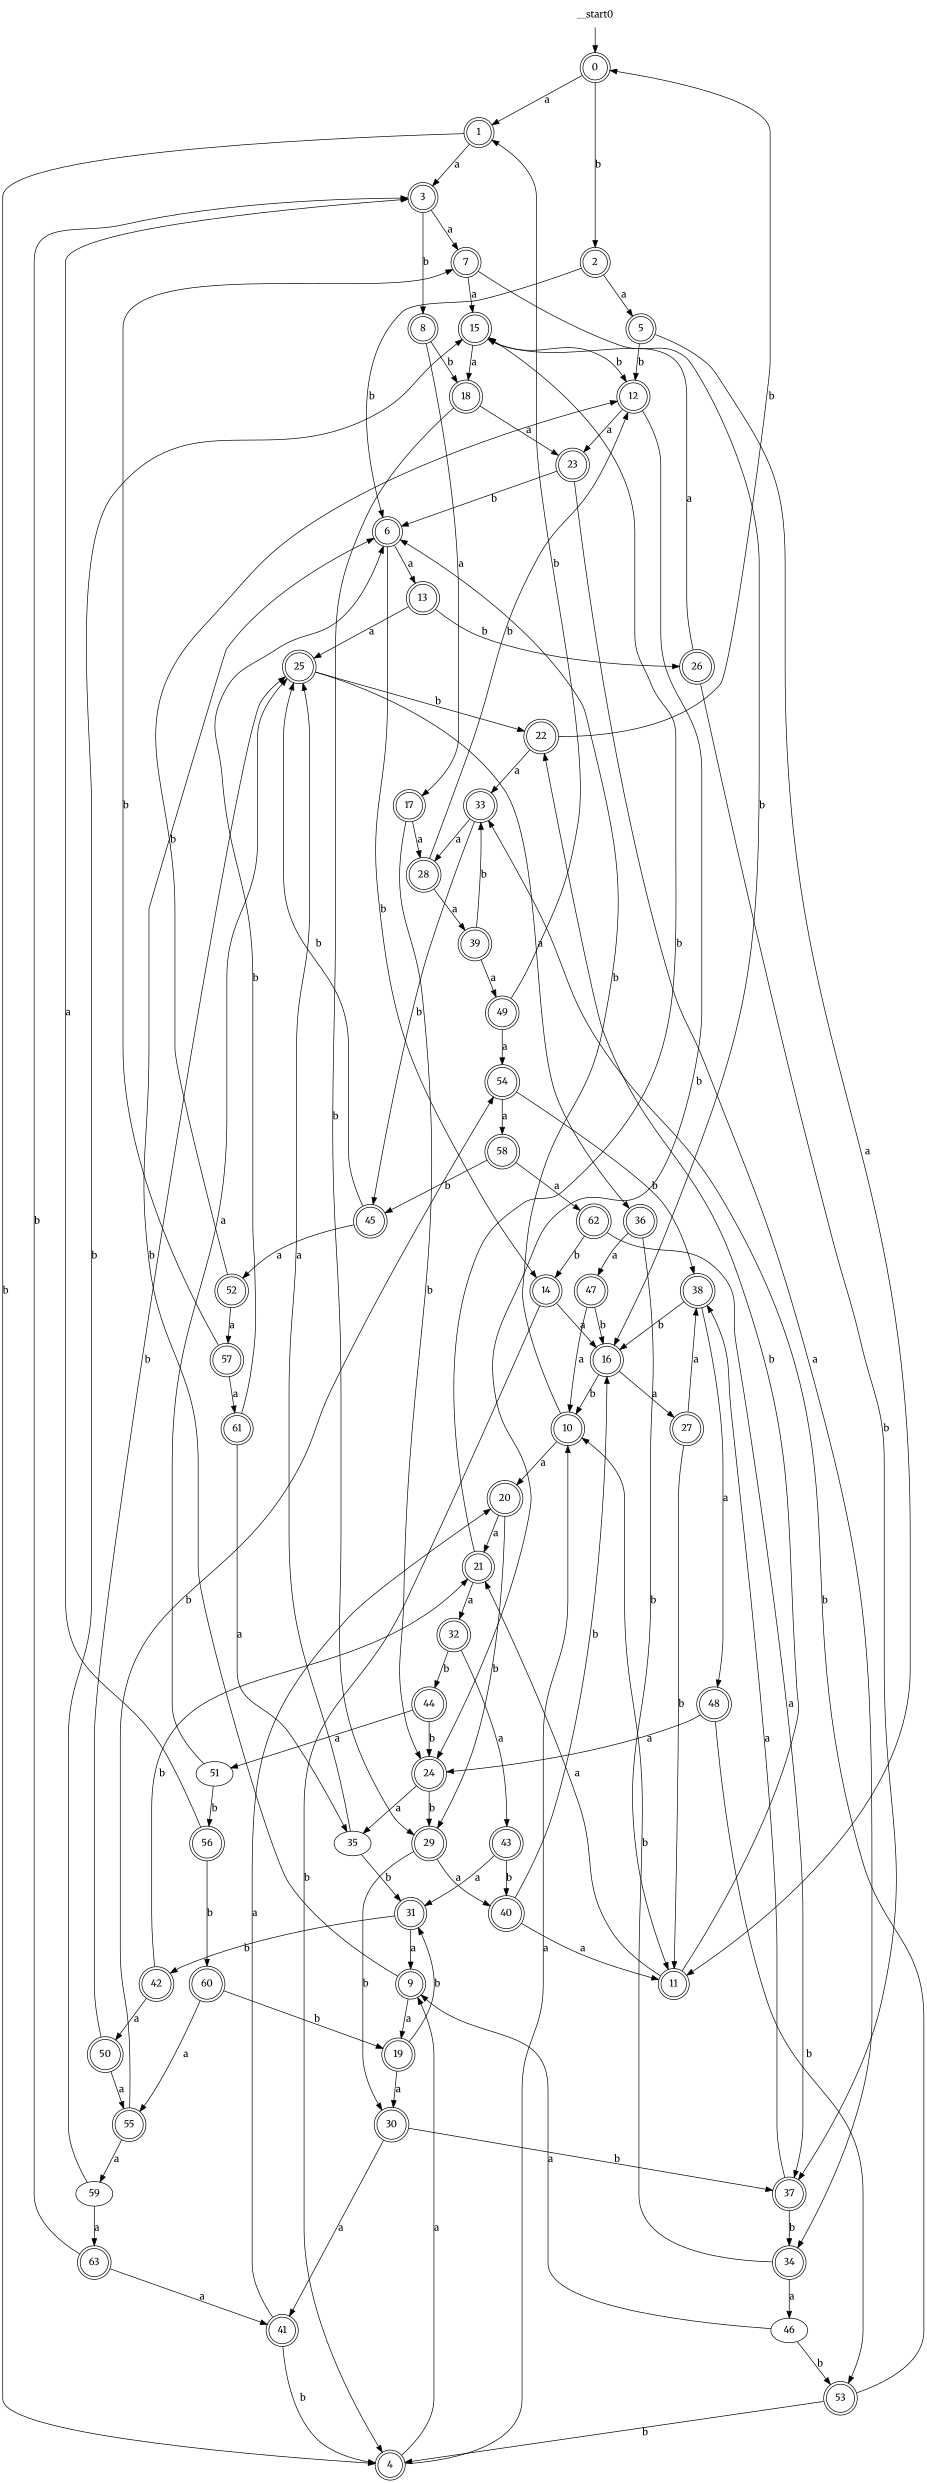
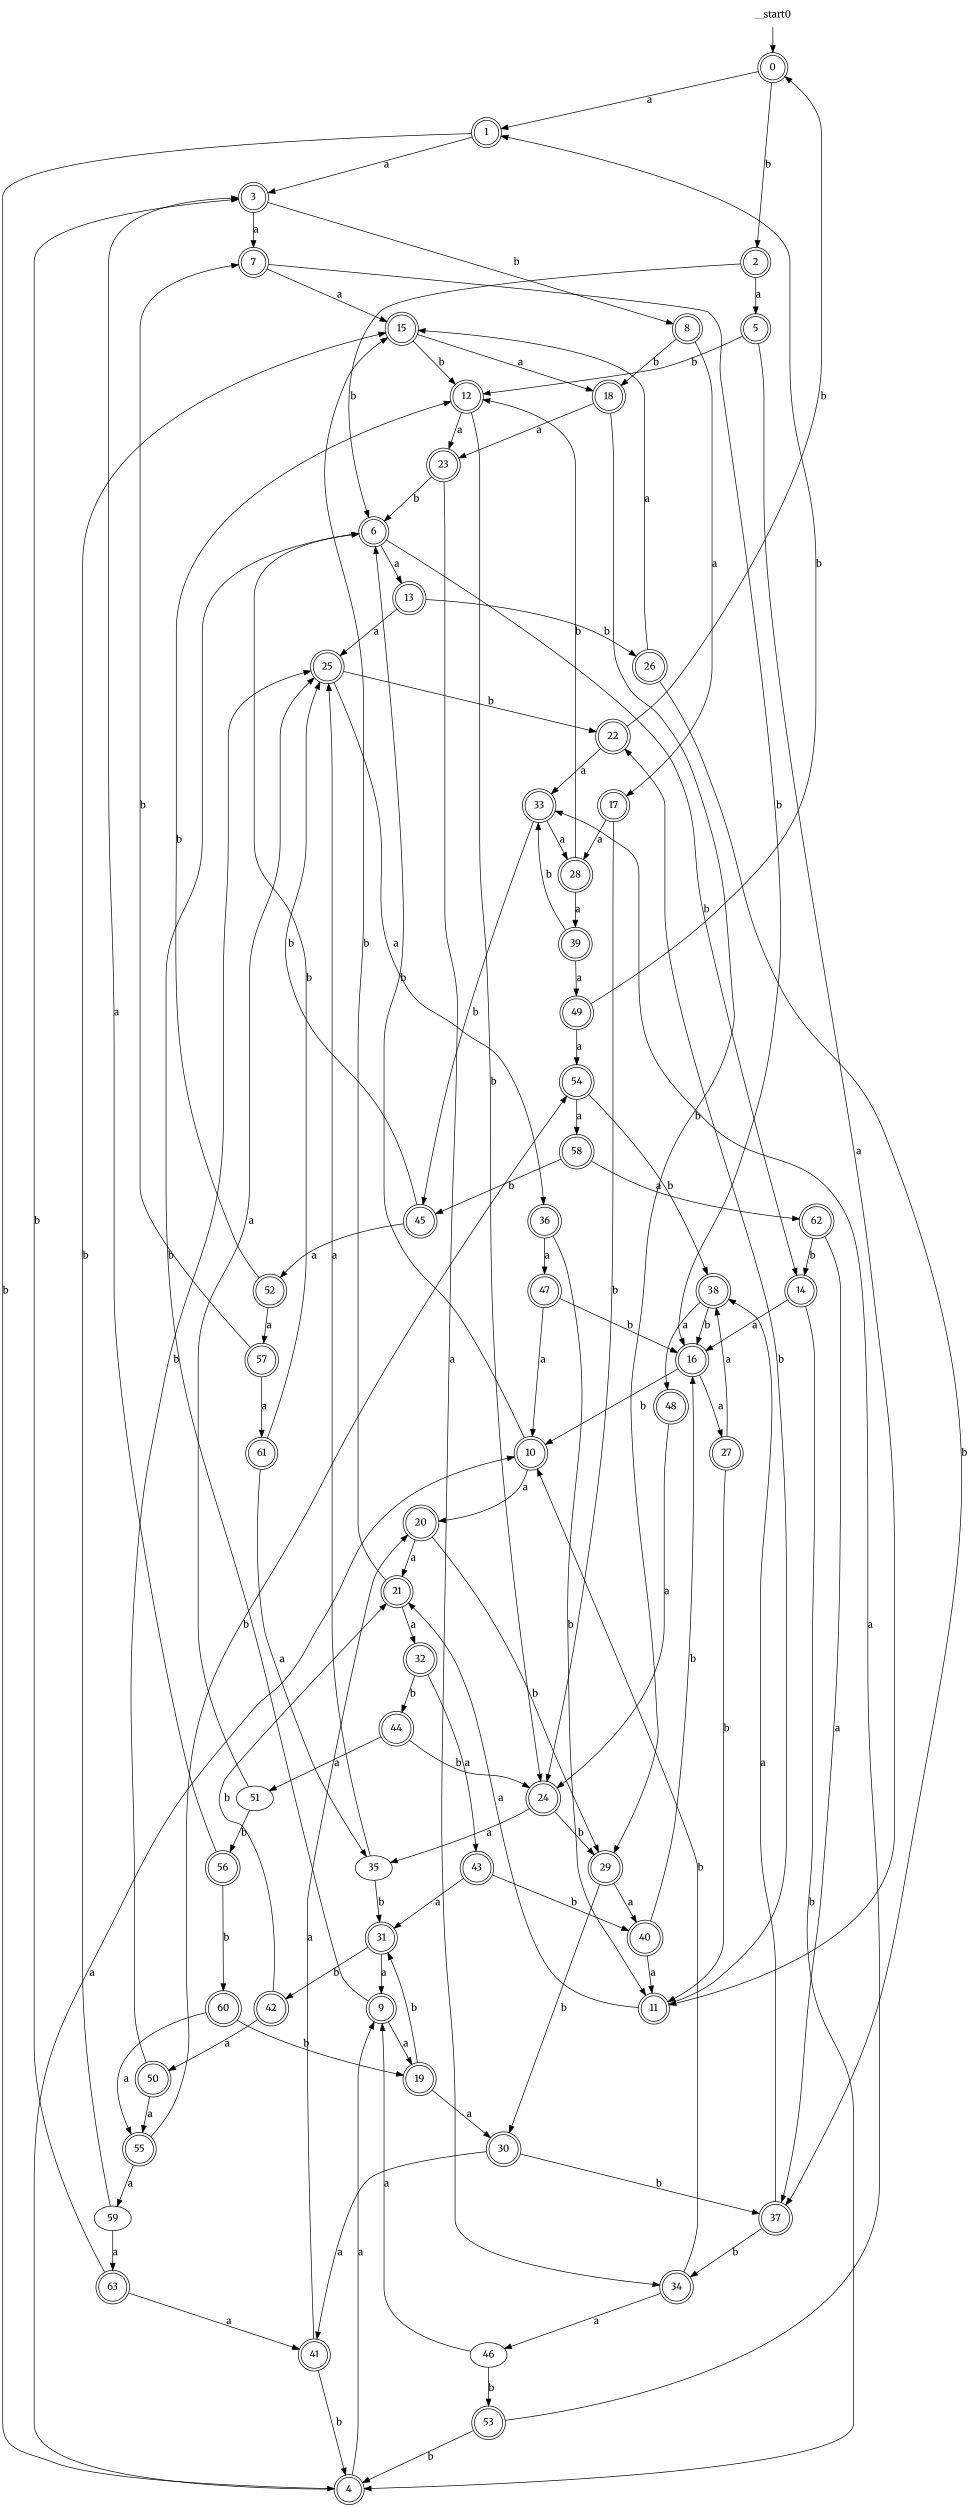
edge "53" -> "33": label "b" -> "a"
edge "48" -> "53": removed, label "b"
